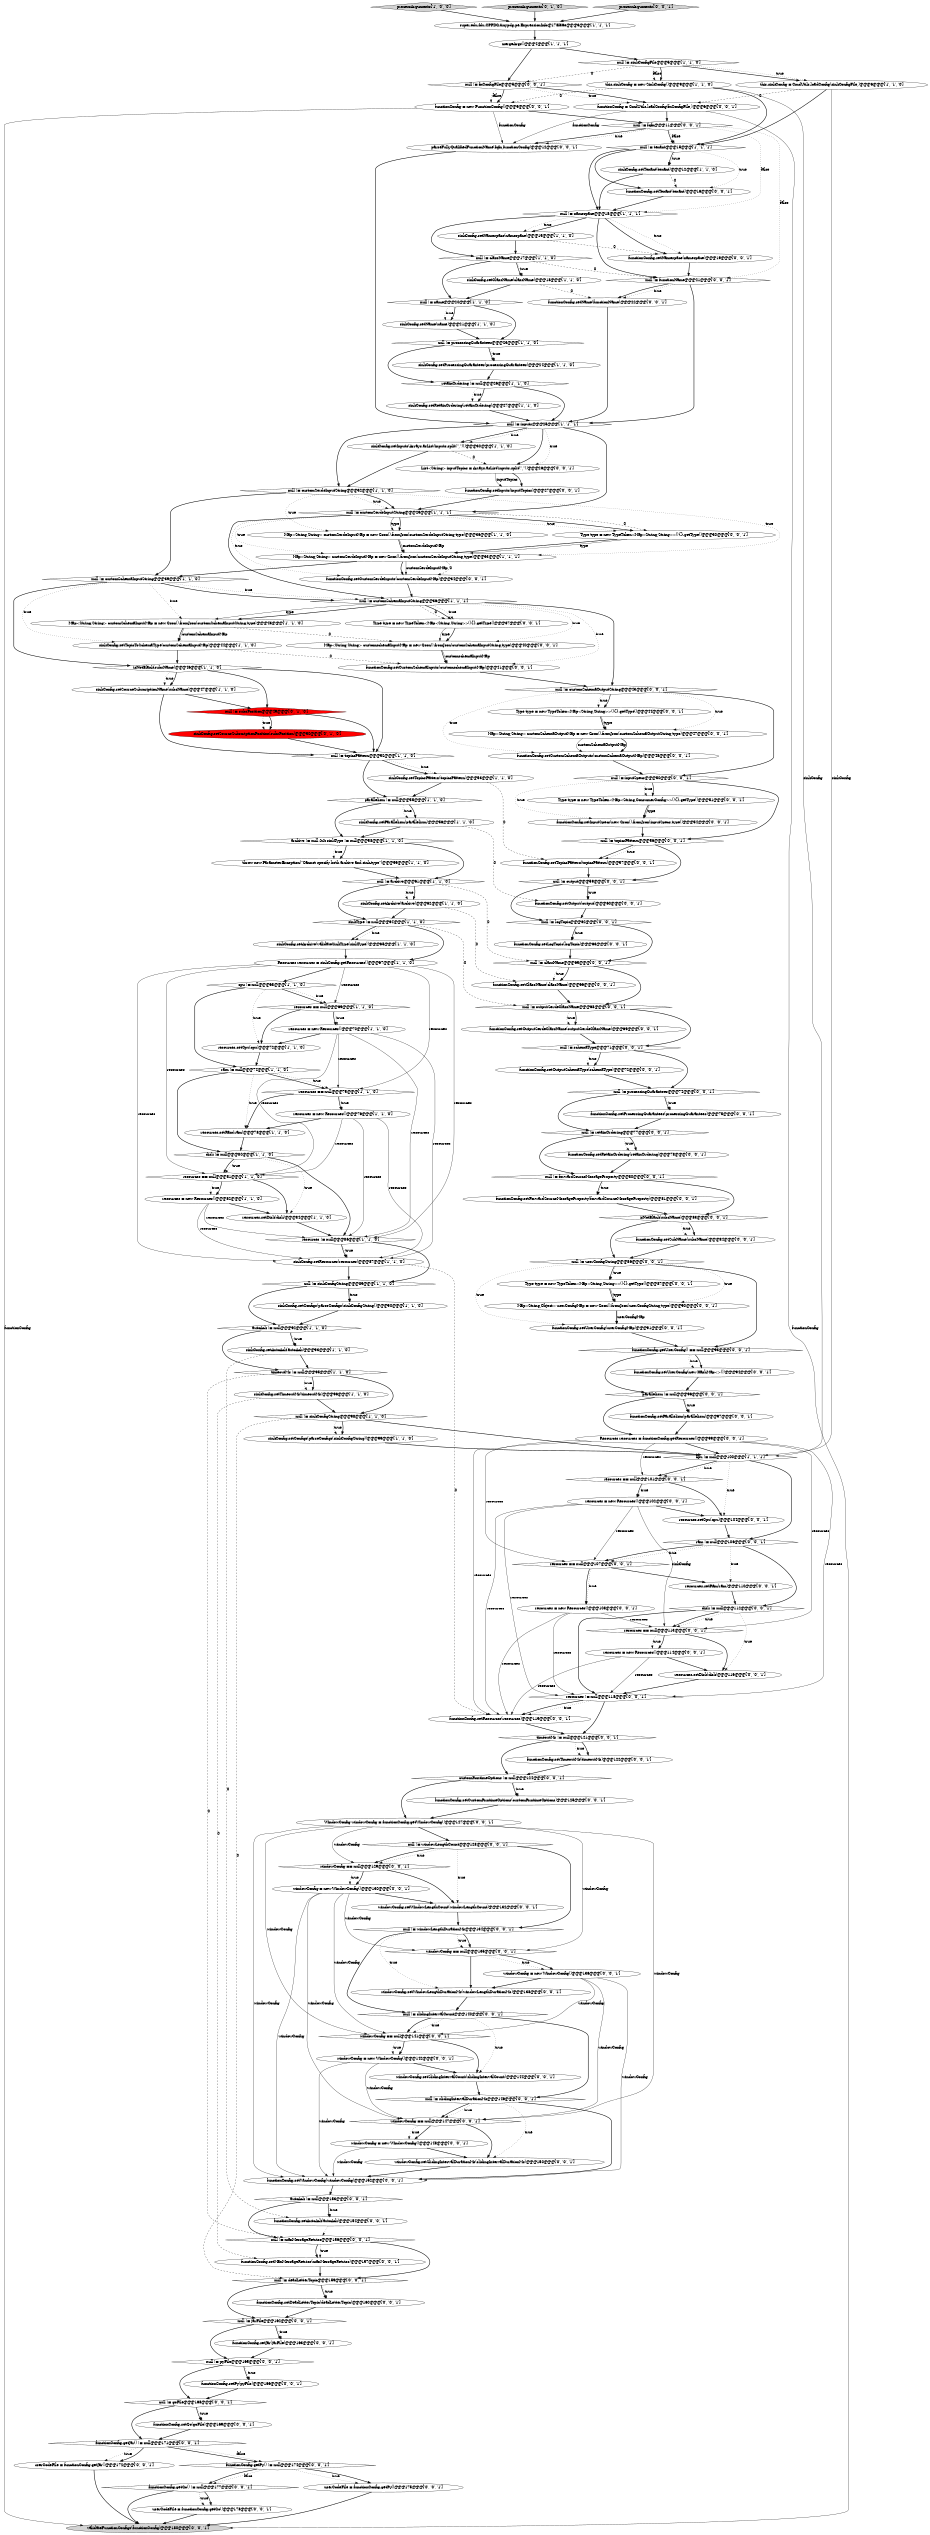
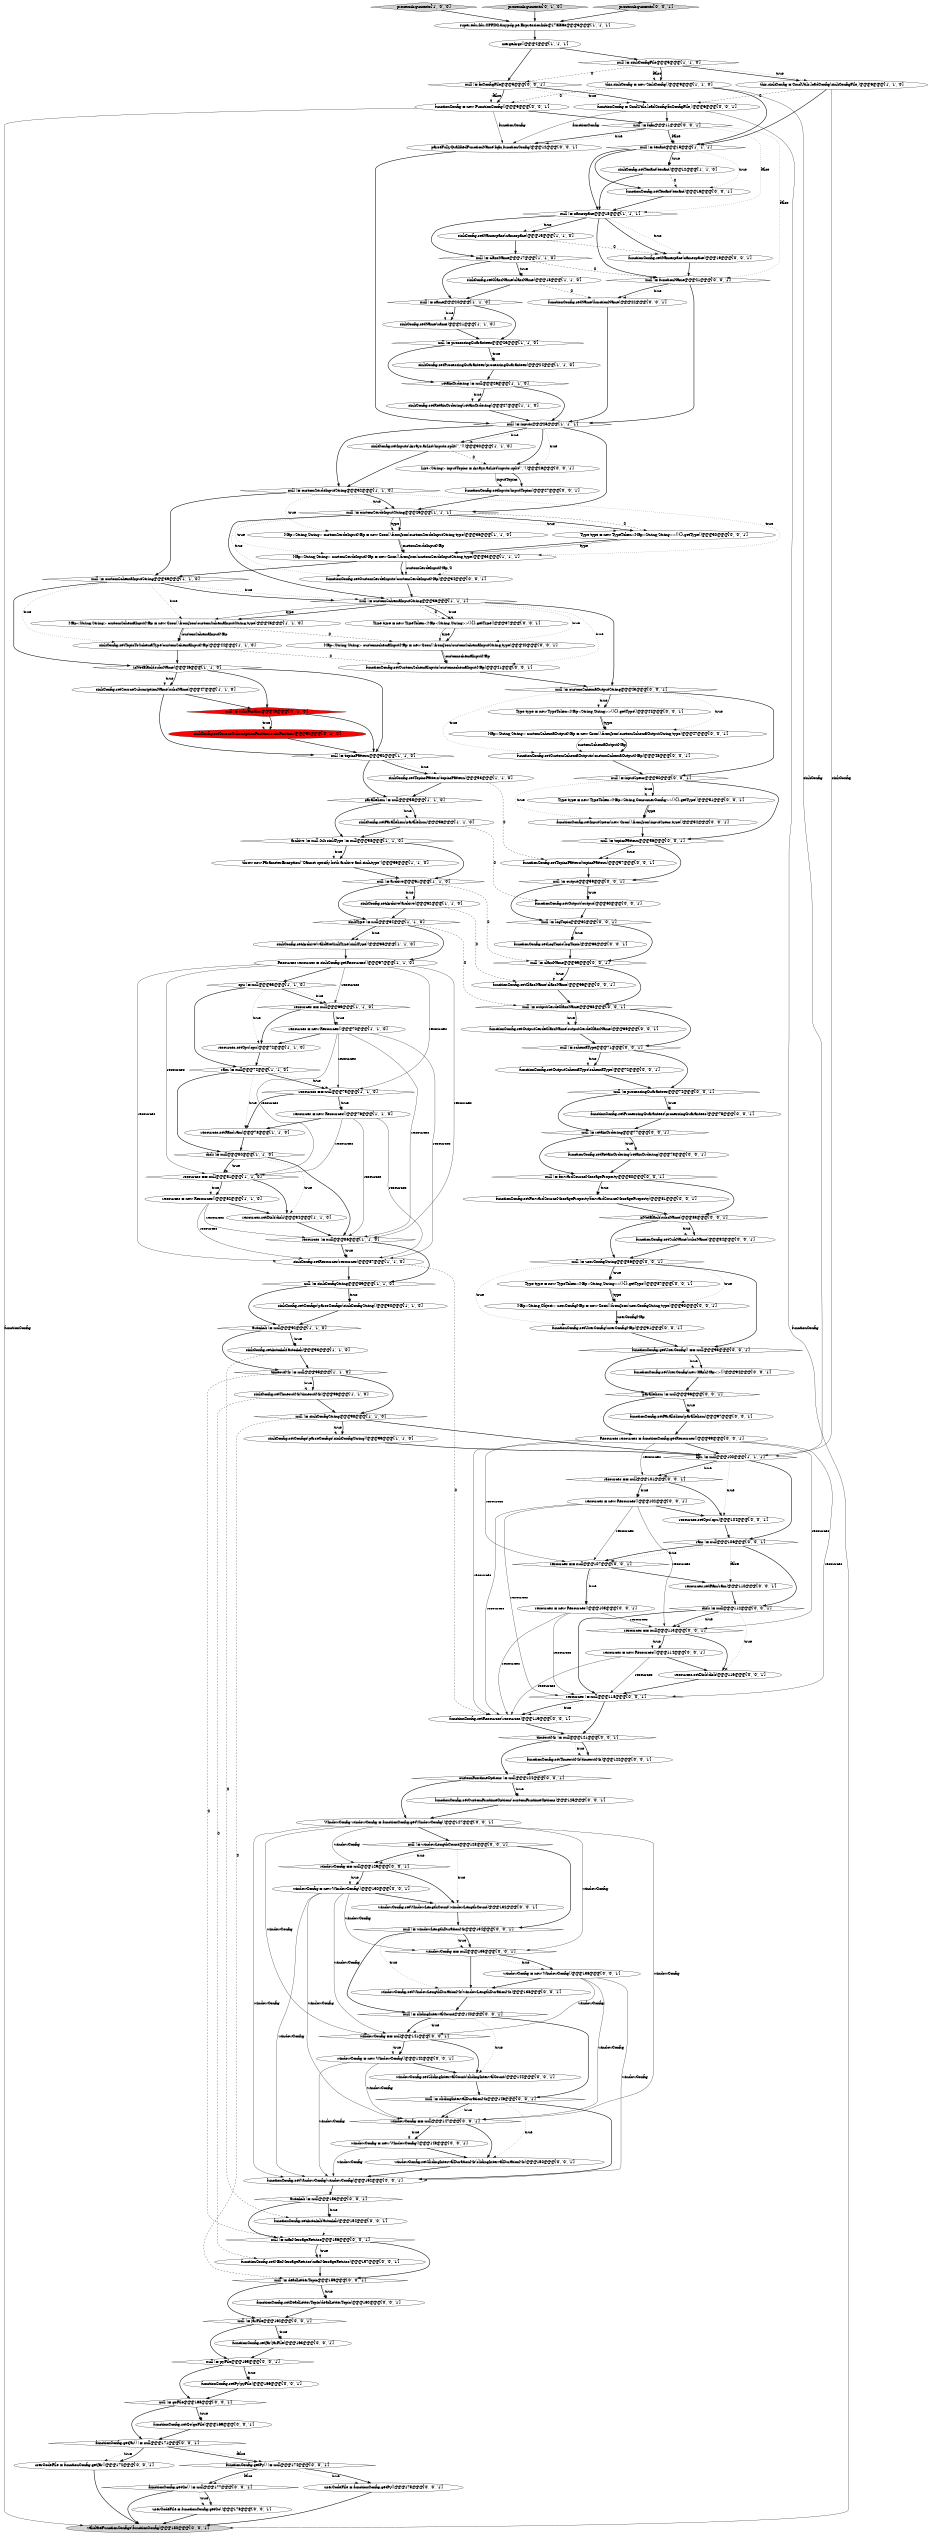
edge "resources = new Resources()@@@102@@@['0', '0', '1']" -> "resources == null@@@113@@@['0', '0', '1']": label "sinkConfig" -> "resources"
edge "ram != null@@@106@@@['0', '0', '1']" -> "resources.setRam(ram)@@@110@@@['0', '0', '1']": label "true" -> "false"
